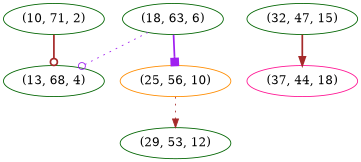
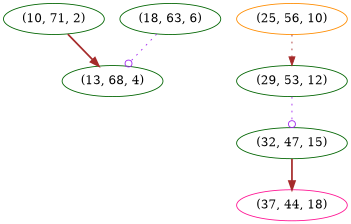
edge "(18, 63, 6)" -> "(25, 56, 10)": removed
edge "(10, 71, 2)" -> "(13, 68, 4)": arrowhead odot -> normal
edge "(29, 53, 12)" -> "(32, 47, 15)": added
